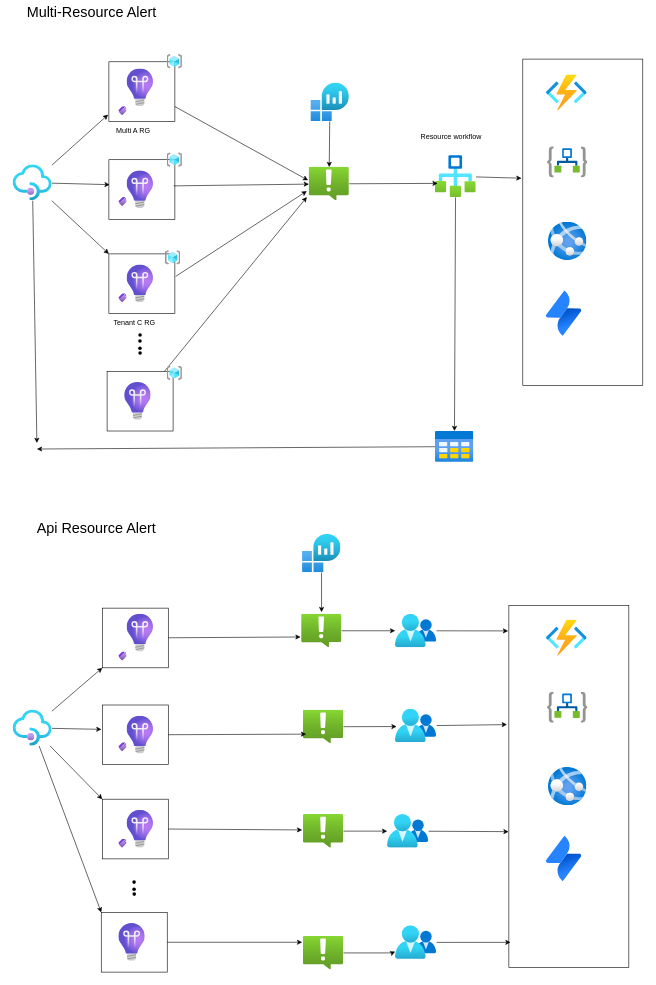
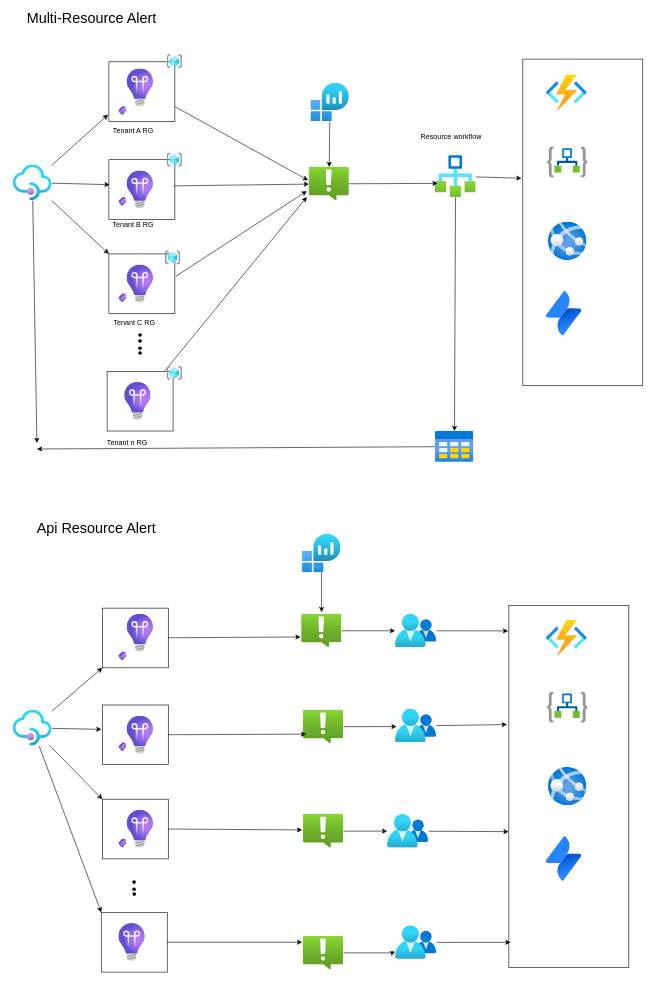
node "Multi-Resource Alert": moved (93, 12) -> (93, 18)
node "Multi A RG": label "Multi A RG" -> "Tenant A RG"
node "Tenant B RG": added
node "Tenant n RG": added
